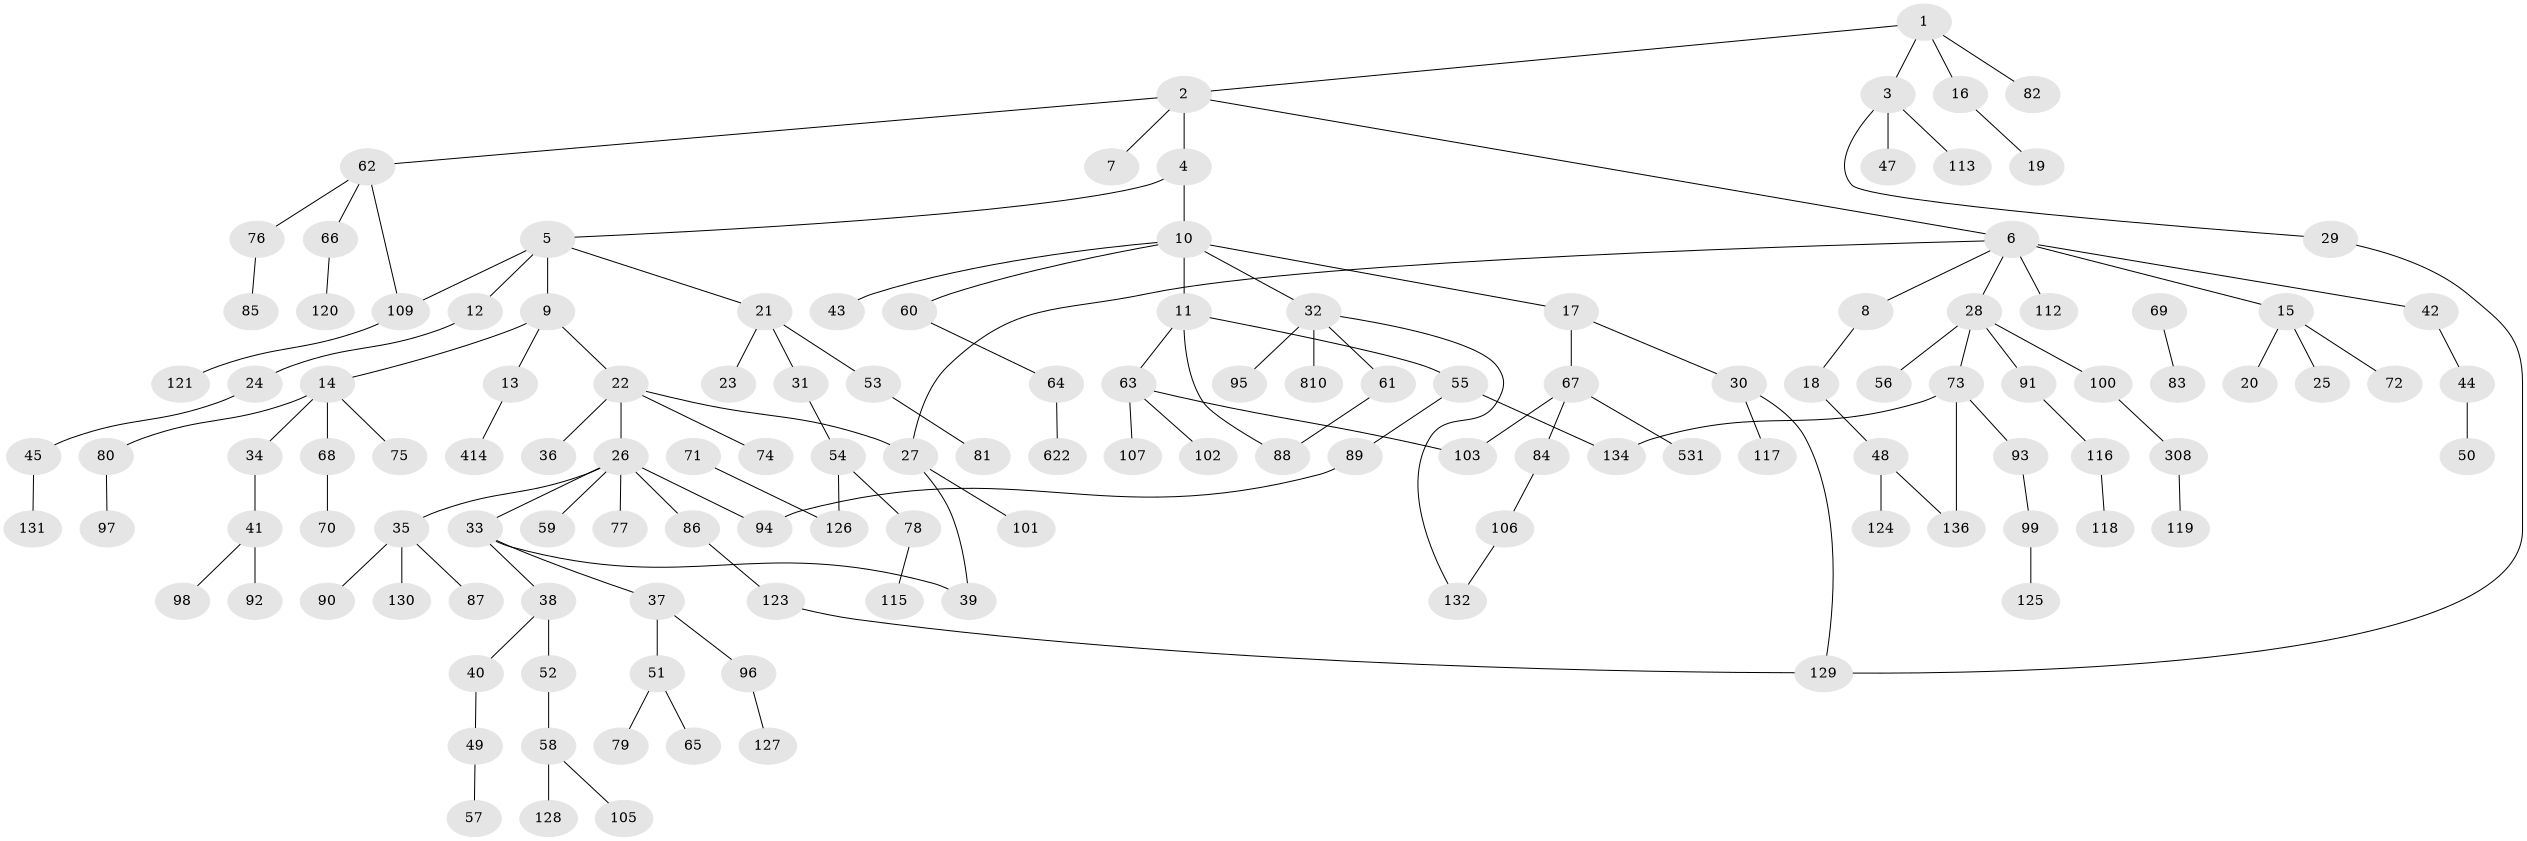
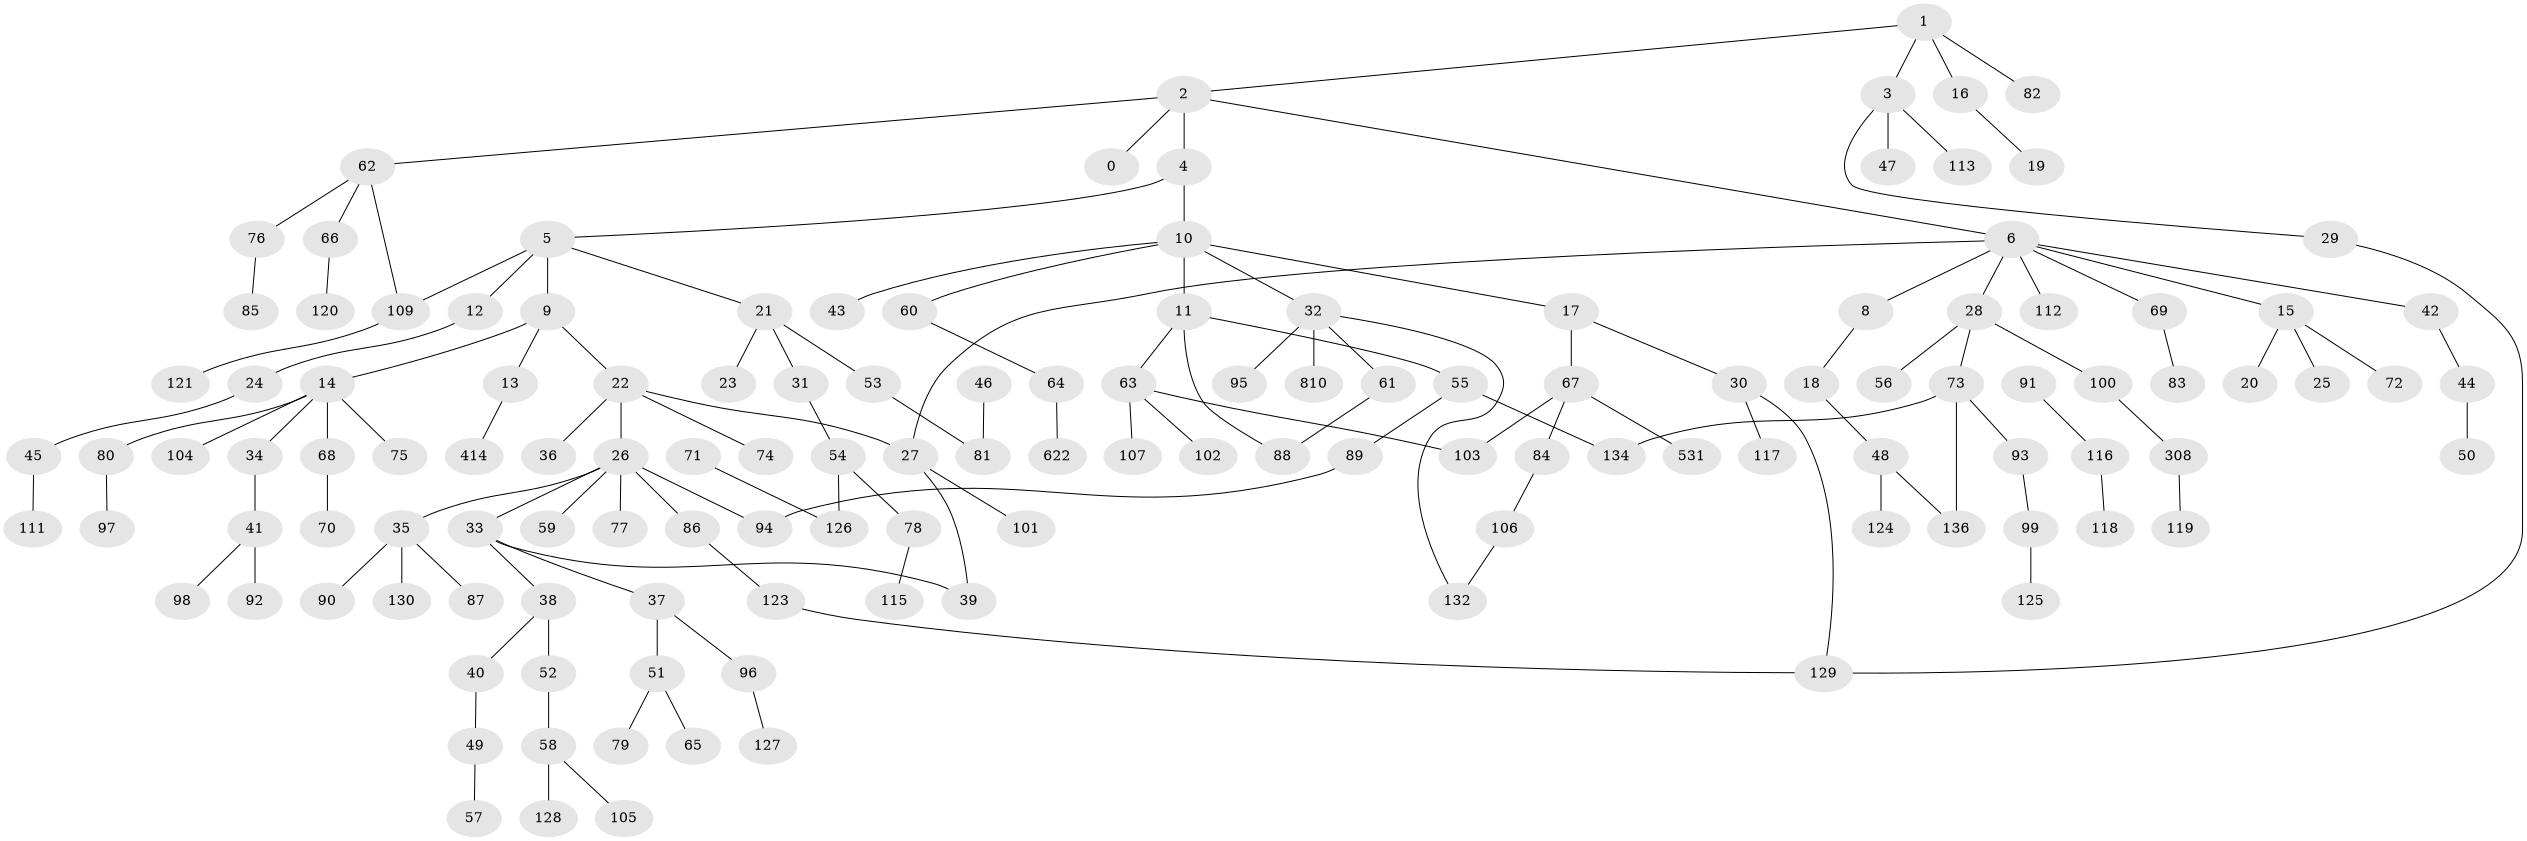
node "7": label "7" -> "0"
edge "6" -- "69": added
edge "28" -- "91": removed
node "46": added
node "104": added
node "131": label "131" -> "111"
